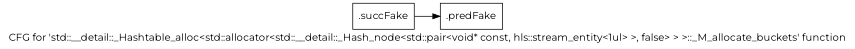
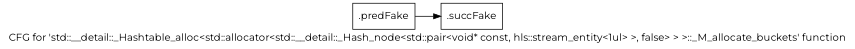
edge ".succFake" -> ".predFake": reversed
